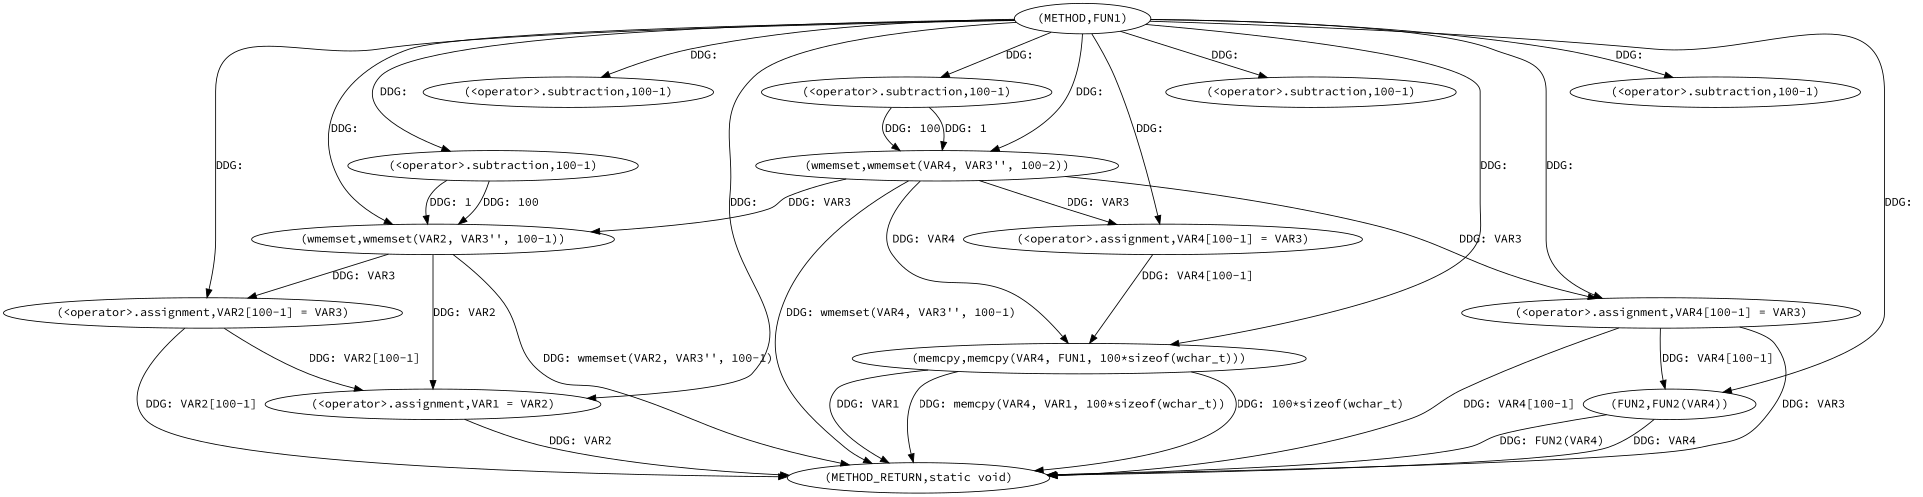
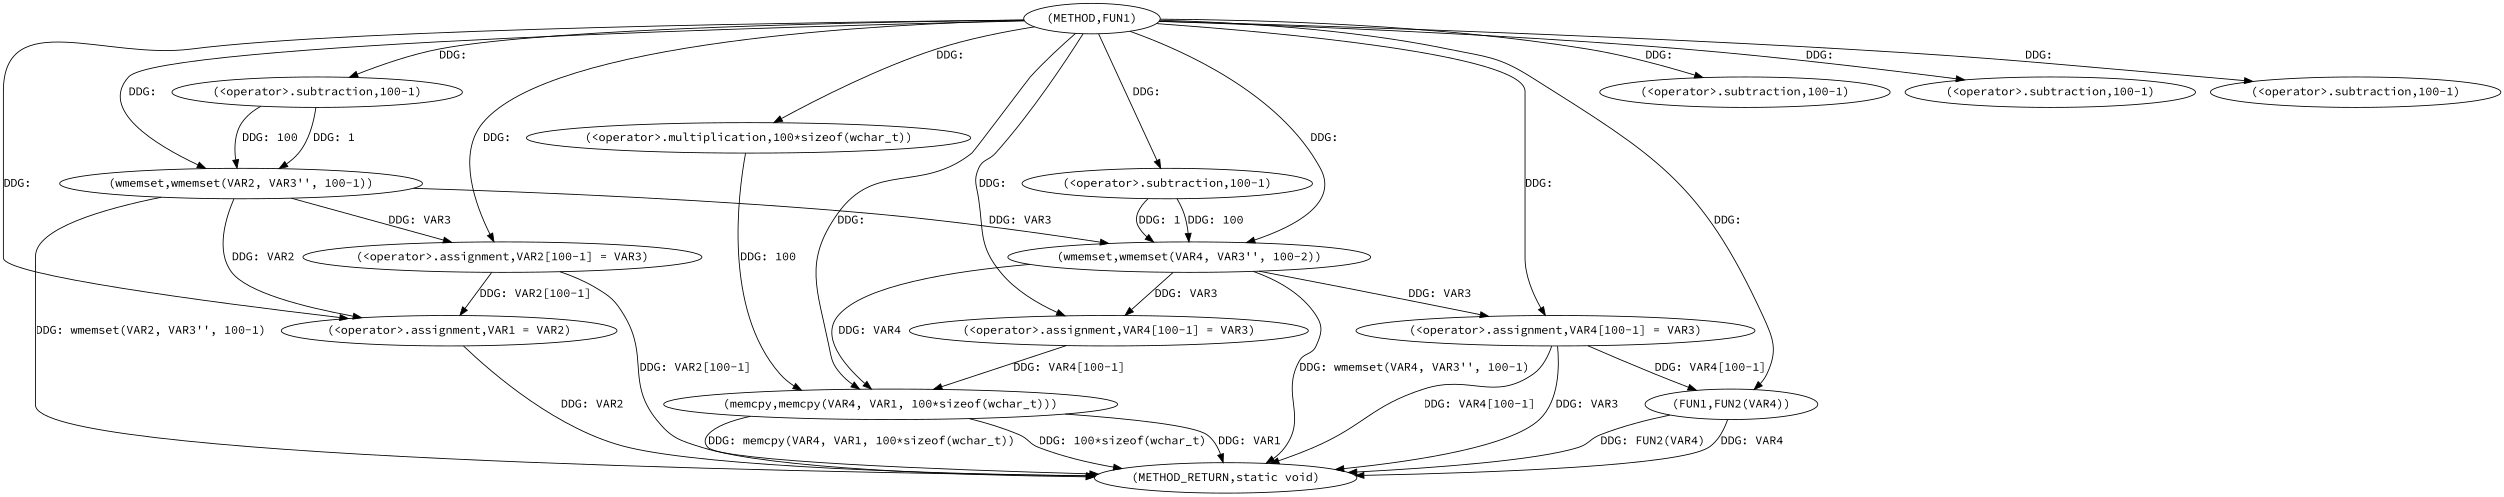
node "(<operator>.multiplication,100*sizeof(wchar_t))": added
edge "(wmemset,wmemset(VAR4, VAR3'', 100-2))" -> "(wmemset,wmemset(VAR2, VAR3'', 100-1))": reversed
node "(memcpy,memcpy(VAR4, FUN1, 100*sizeof(wchar_t)))": label "(memcpy,memcpy(VAR4, FUN1, 100*sizeof(wchar_t)))" -> "(memcpy,memcpy(VAR4, VAR1, 100*sizeof(wchar_t)))"
node "(FUN2,FUN2(VAR4))": label "(FUN2,FUN2(VAR4))" -> "(FUN1,FUN2(VAR4))"
